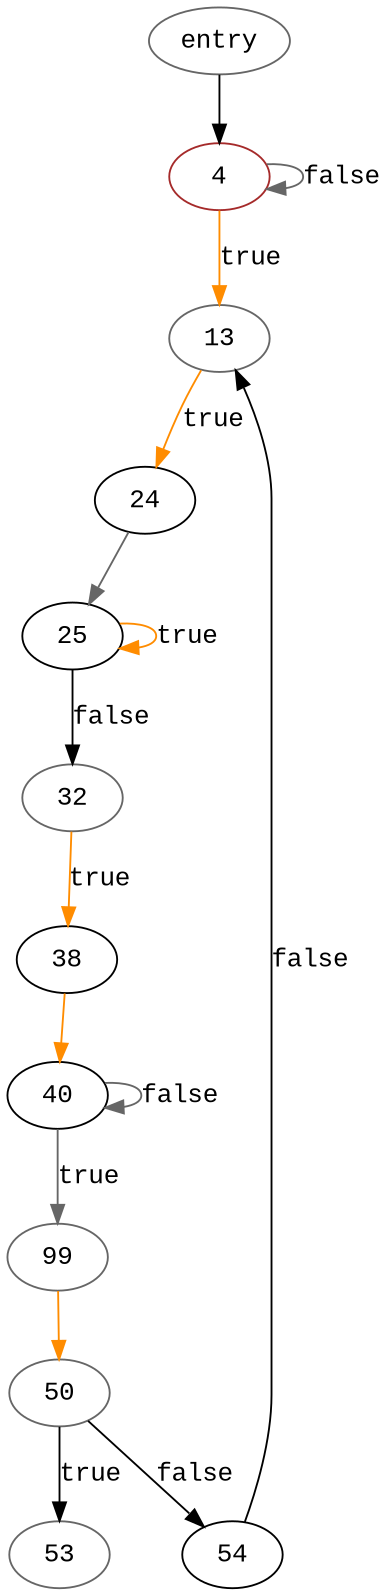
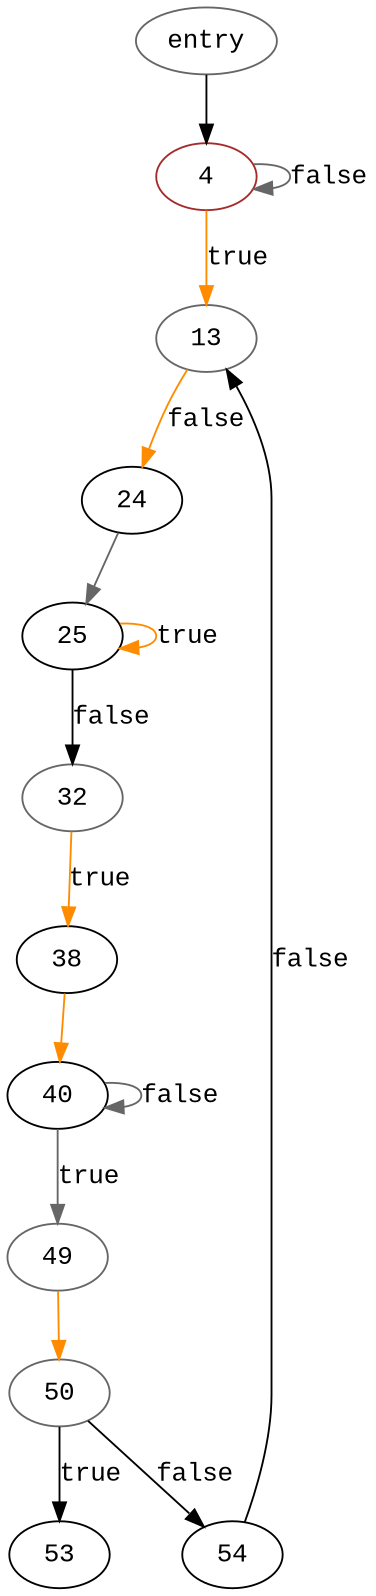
edge "13" -> "24": label "true" -> "false"
node "99": label "99" -> "49"
node "53": color gray40 -> black
